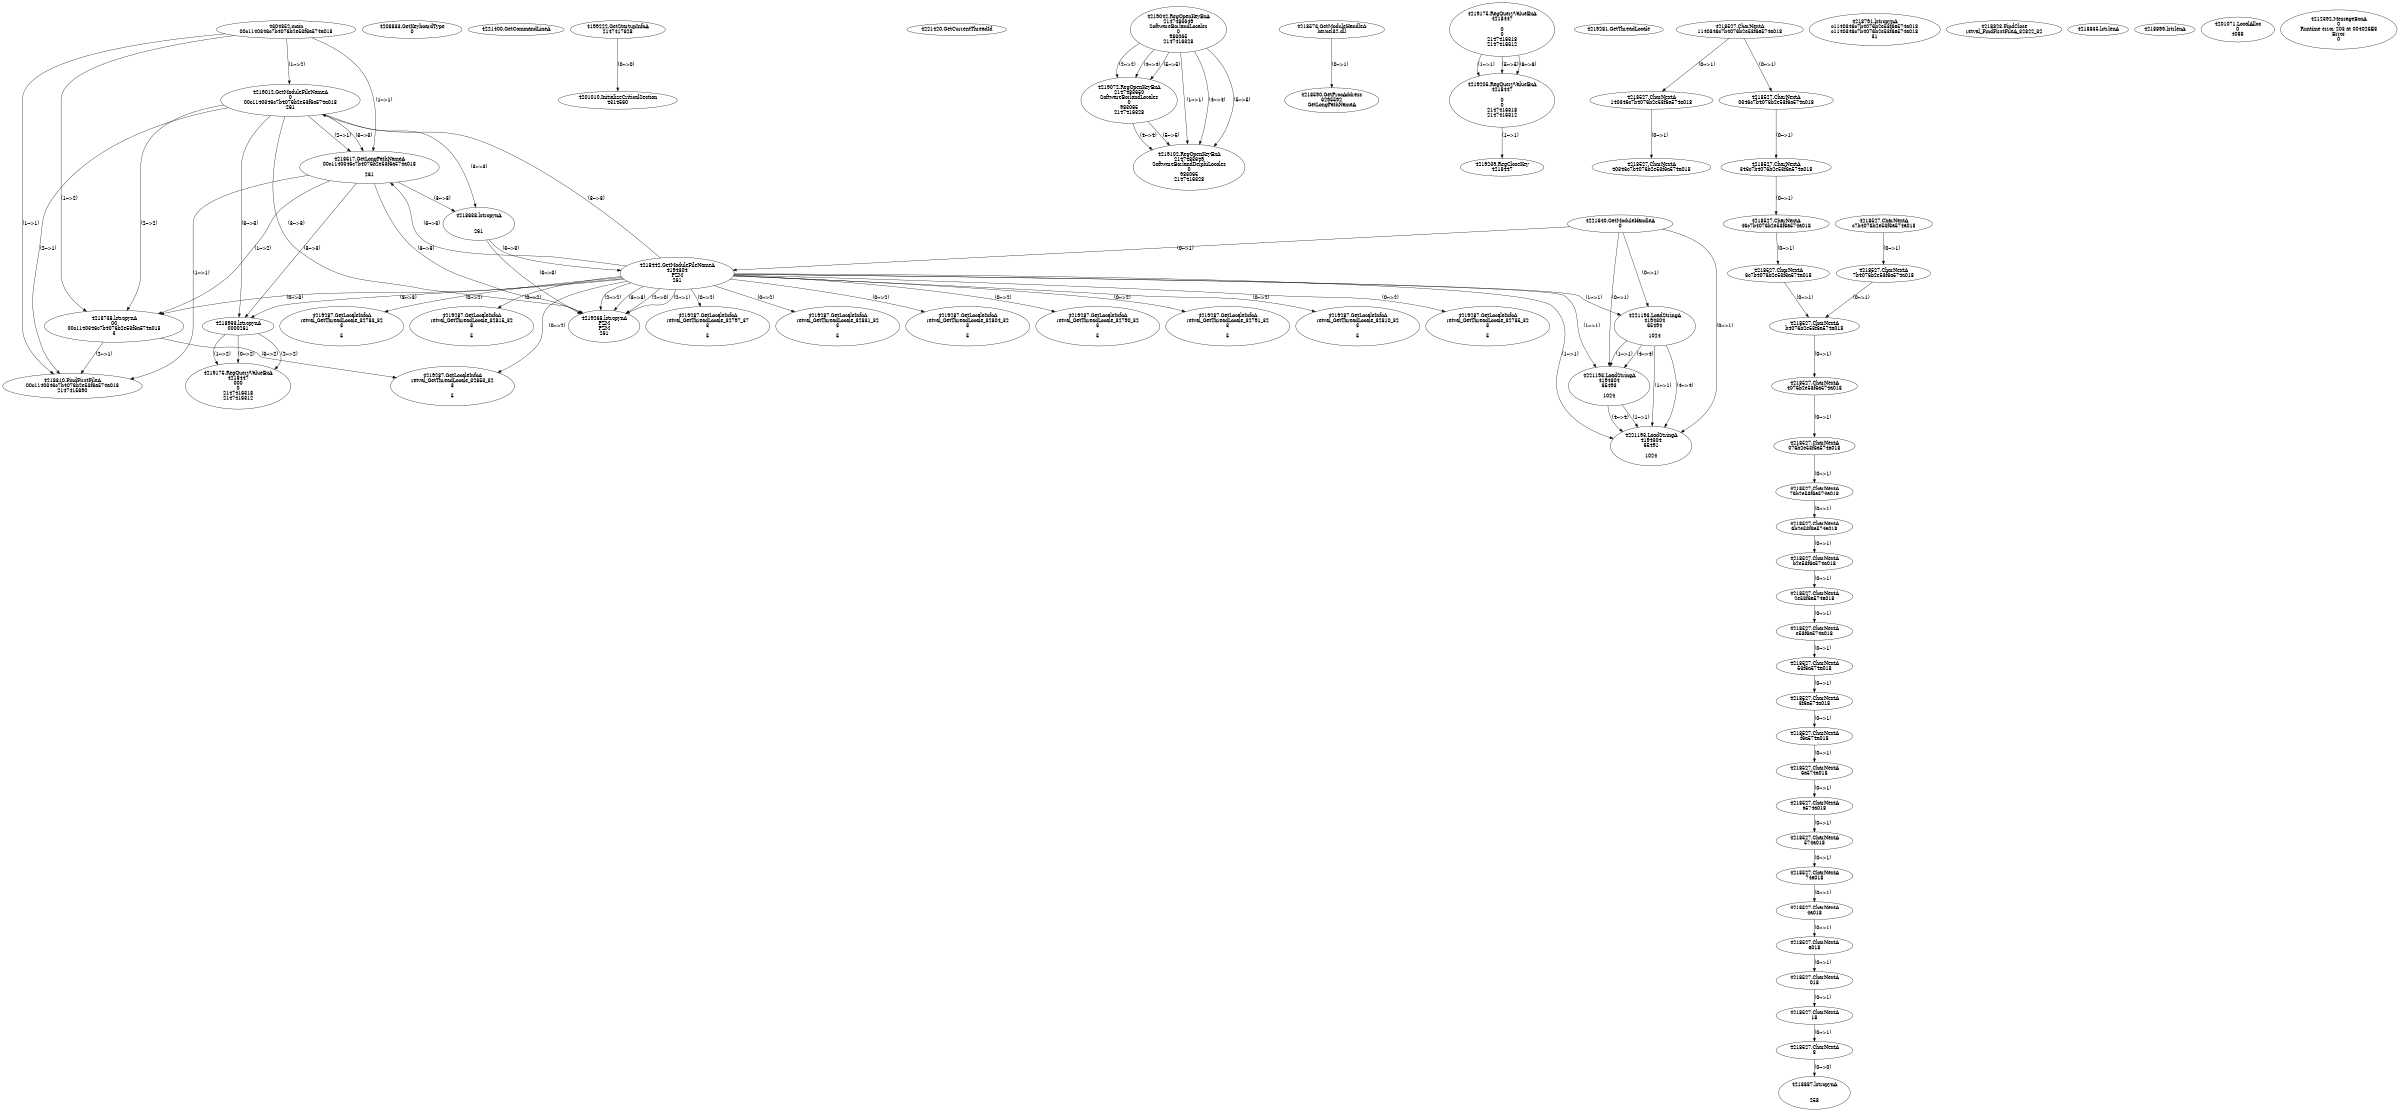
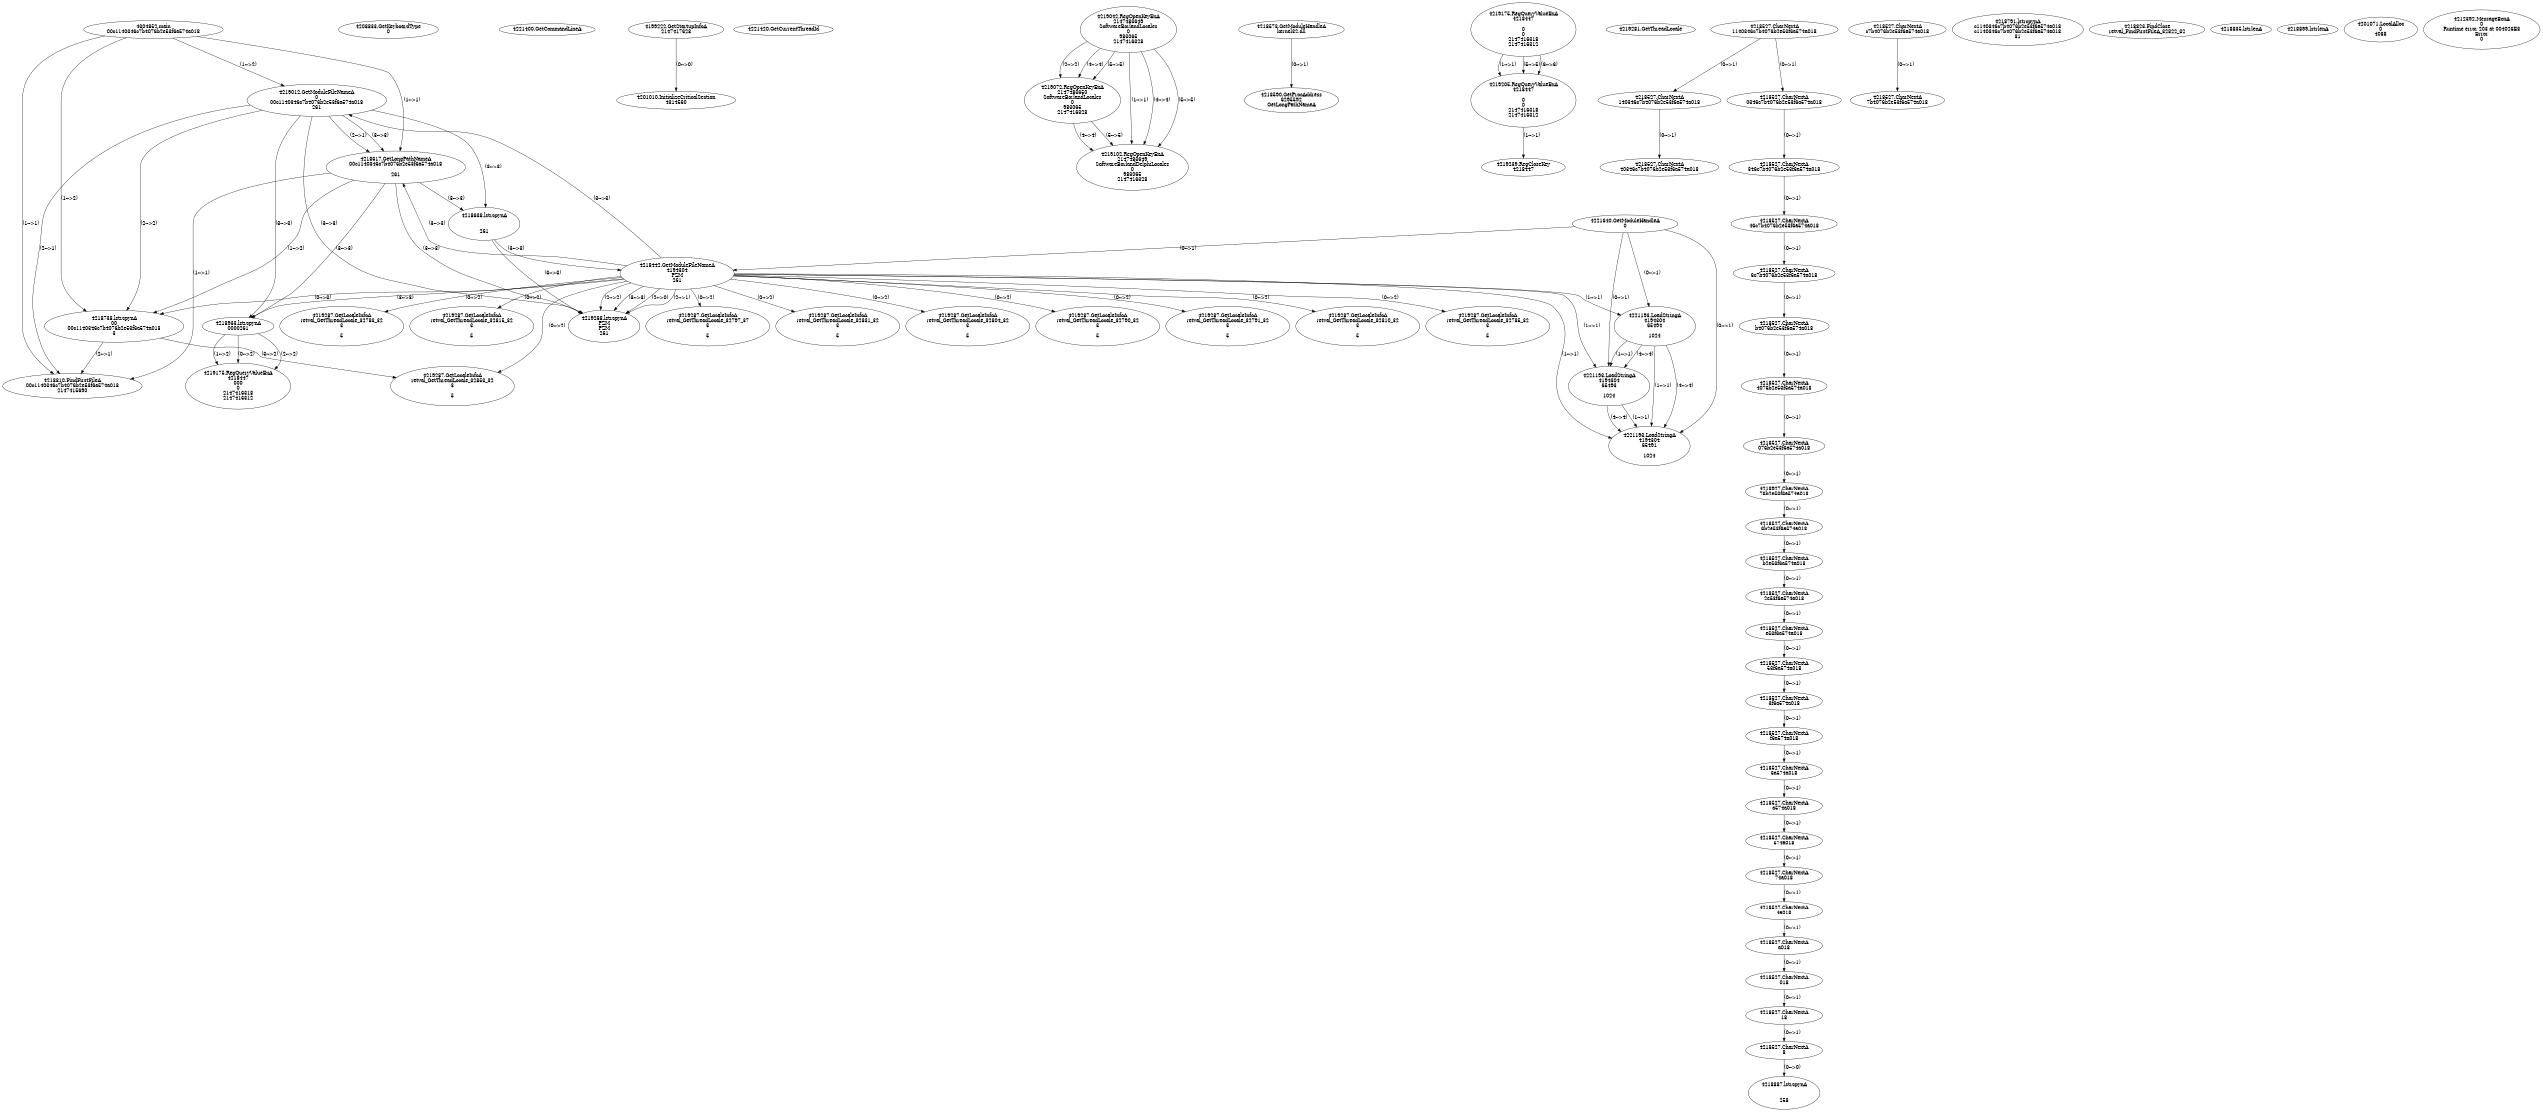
edge "4218527.CharNextA 7b4076b2e53f6a574a018" -> "4218527.CharNextA b4076b2e53f6a574a018": removed, label "(0-->1)"
node "4218527.CharNextA 76b2e53f6a574a018": label "4218527.CharNextA 76b2e53f6a574a018" -> "4218927.CharNextA 76b2e53f6a574a018"
